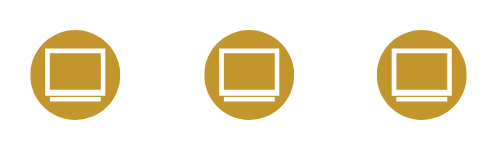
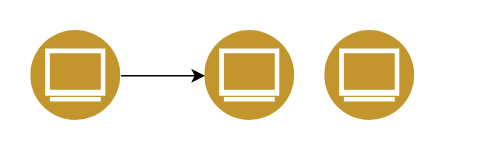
edge "Login" -> "Cursos": added
node "Curso": moved (422, 76) -> (370, 76)
